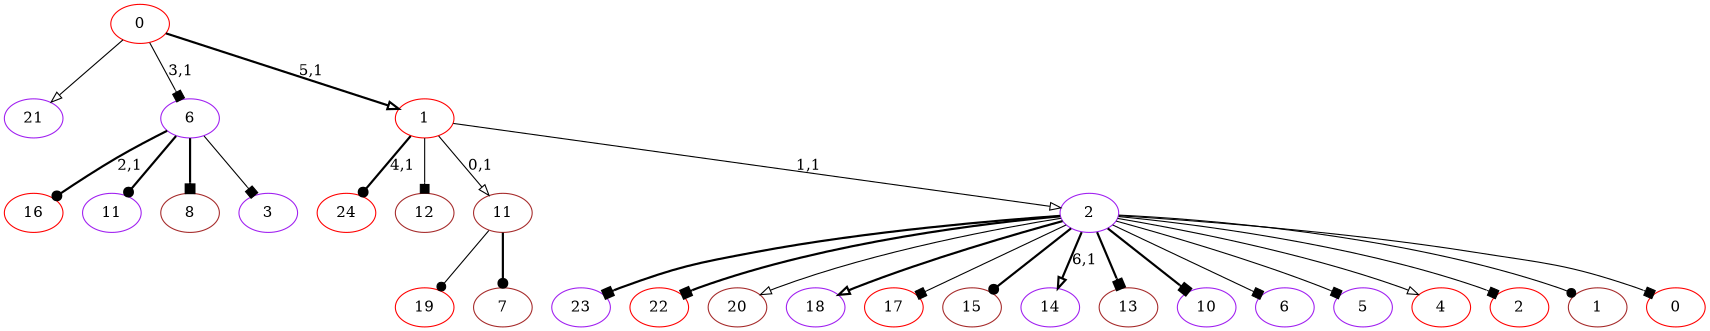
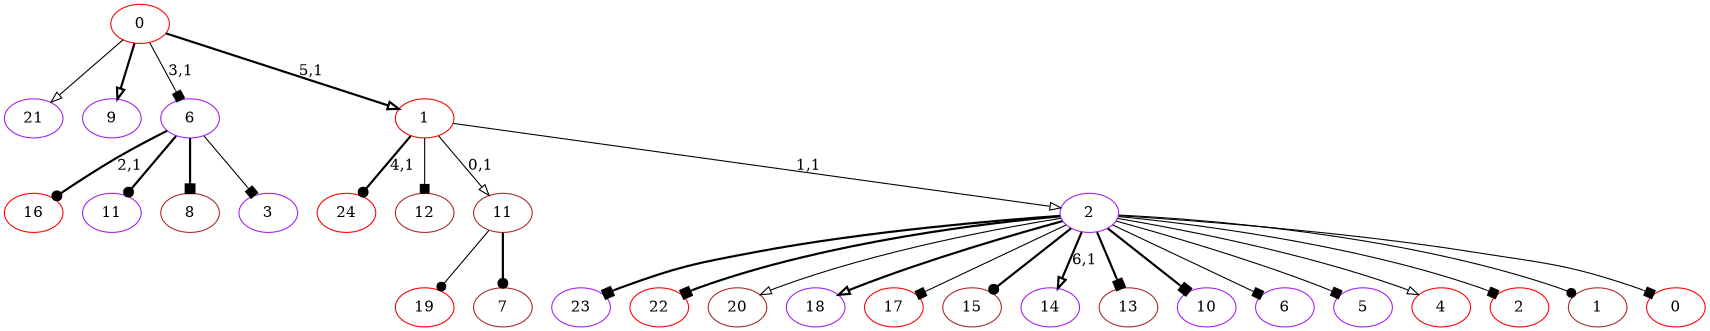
node "9": added
